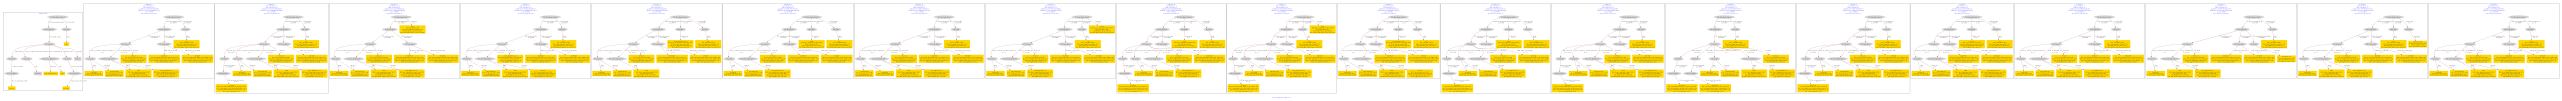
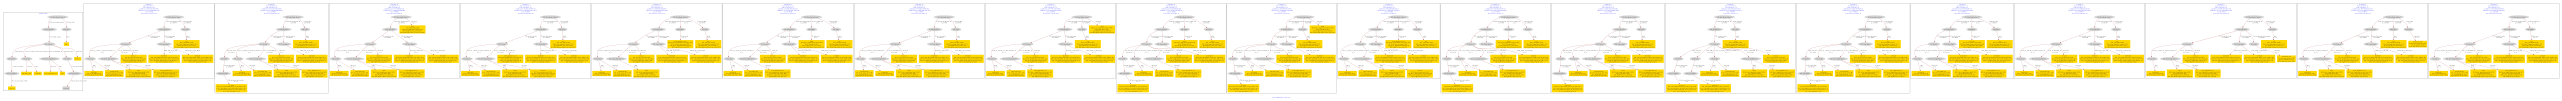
node "artist_uri": fillcolor lightgray -> gold
node "nationality_URI": added
node "nationality": fillcolor lightgray -> gold
node "birthDate": fillcolor gold -> lightgray
